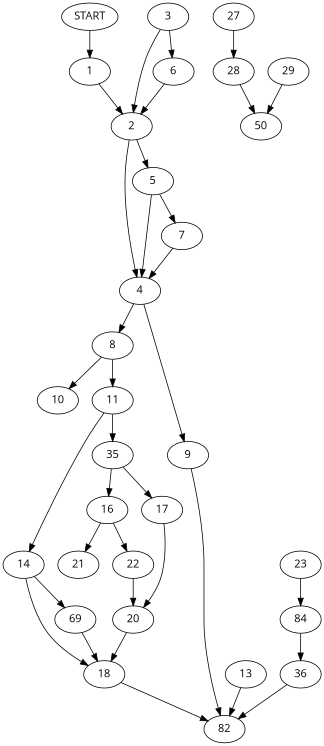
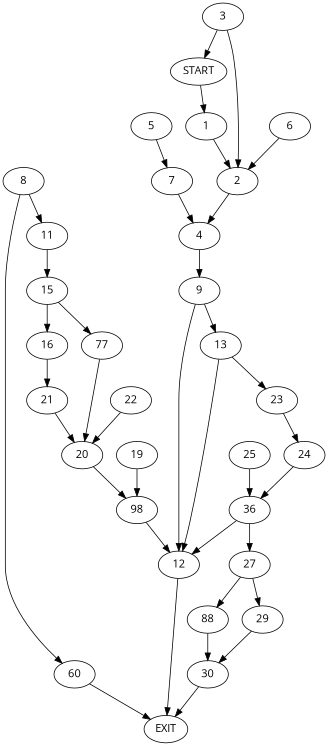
edge "3" -> "6": now "3" -> "START"
node "28": label "28" -> "88"
node "50": label "50" -> "30"
edge "2" -> "5": removed
edge "5" -> "4": removed
edge "4" -> "8": removed
edge "9" -> "13": added
edge "13" -> "23": added
node "10": label "10" -> "60"
edge "21" -> "20": added
node "35": label "35" -> "15"
node "25": added
node "17": label "17" -> "77"
edge "16" -> "22": removed
edge "36" -> "27": added
node "14": removed
edge "27" -> "29": added
node "69": label "69" -> "19"
node "84": label "84" -> "24"
node "18": label "18" -> "98"
node "EXIT": added
node "82": label "82" -> "12"
